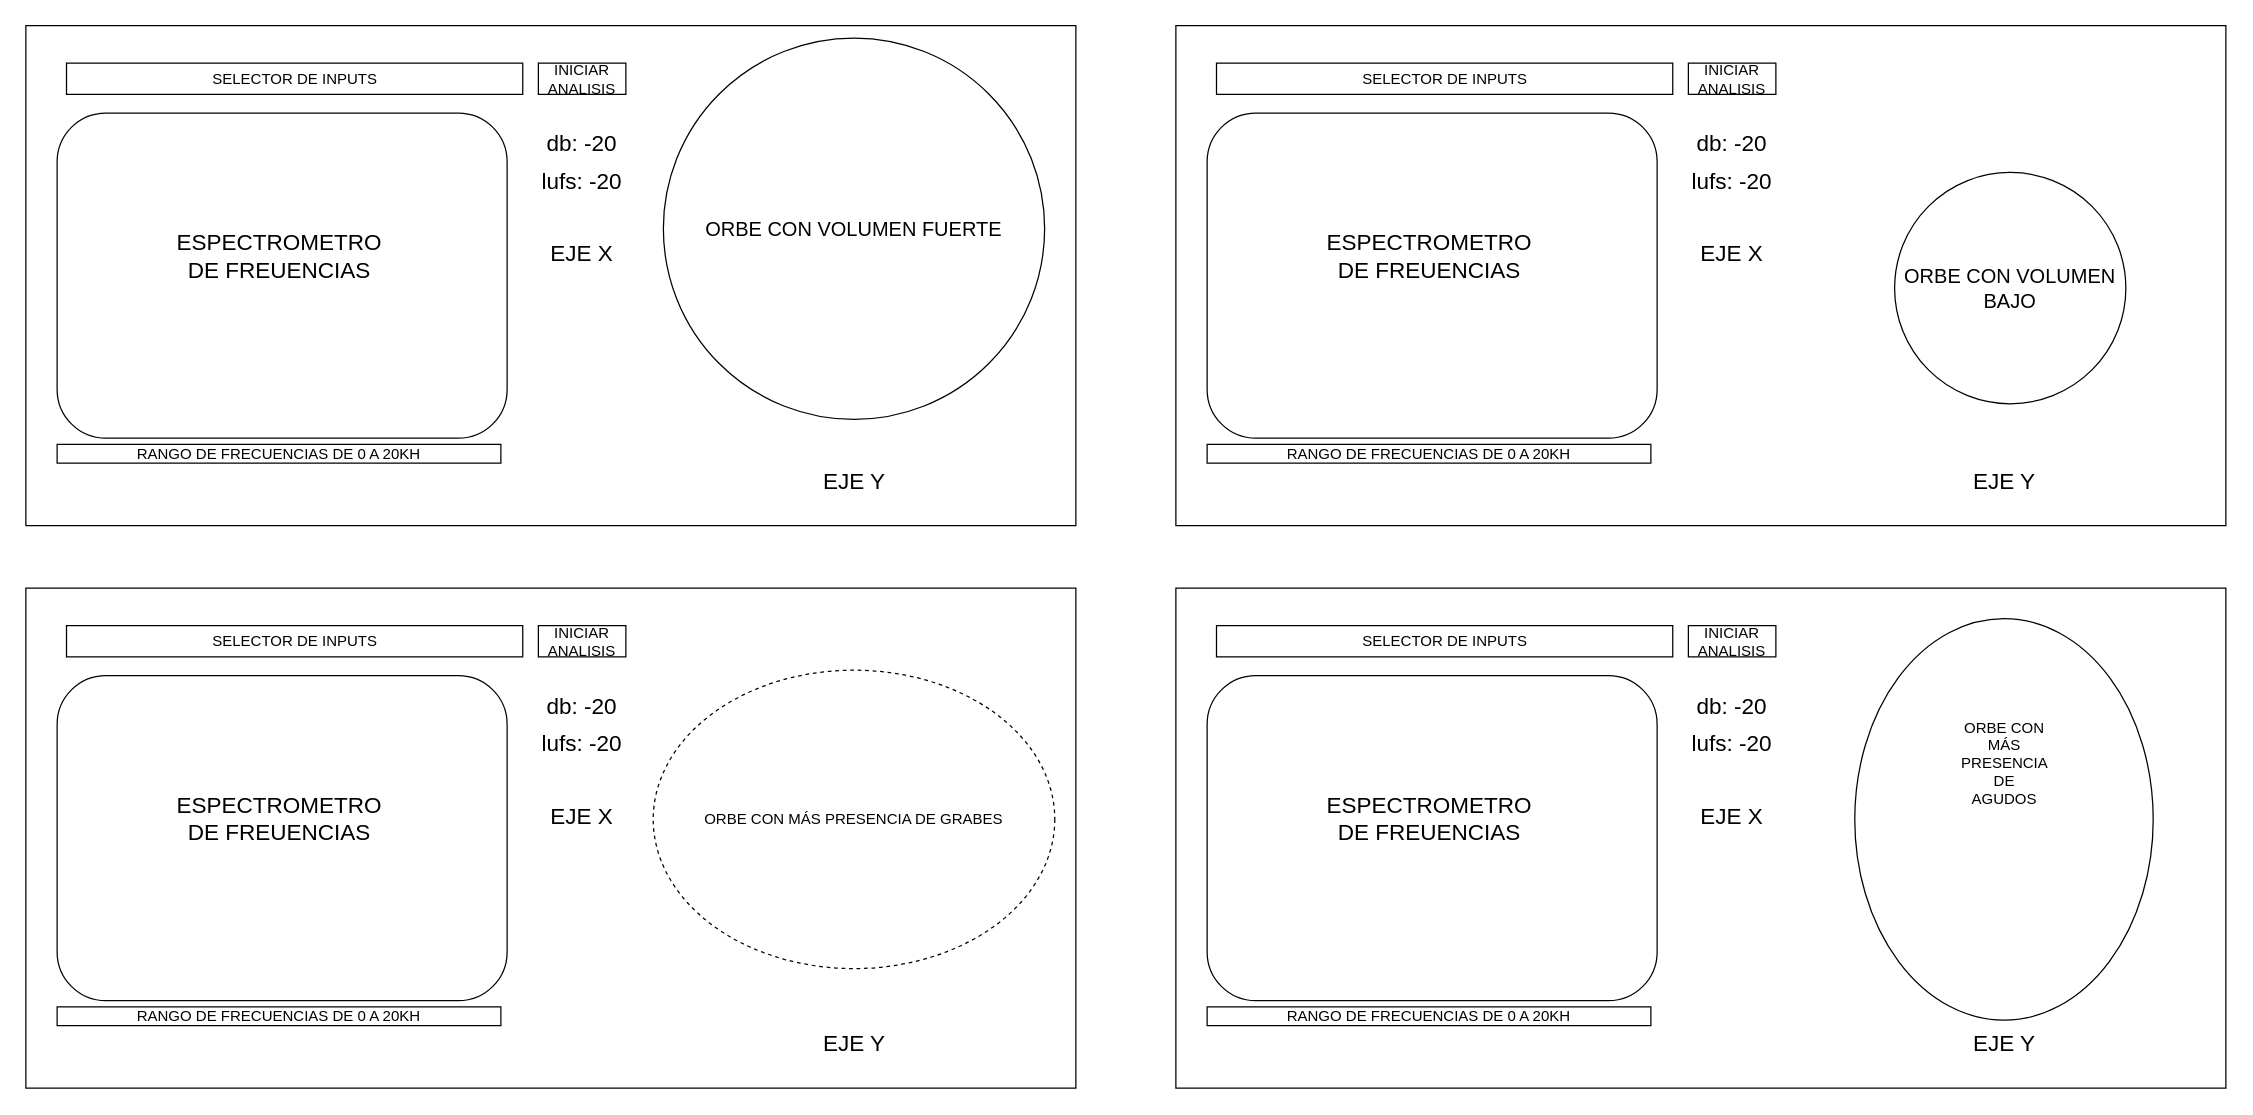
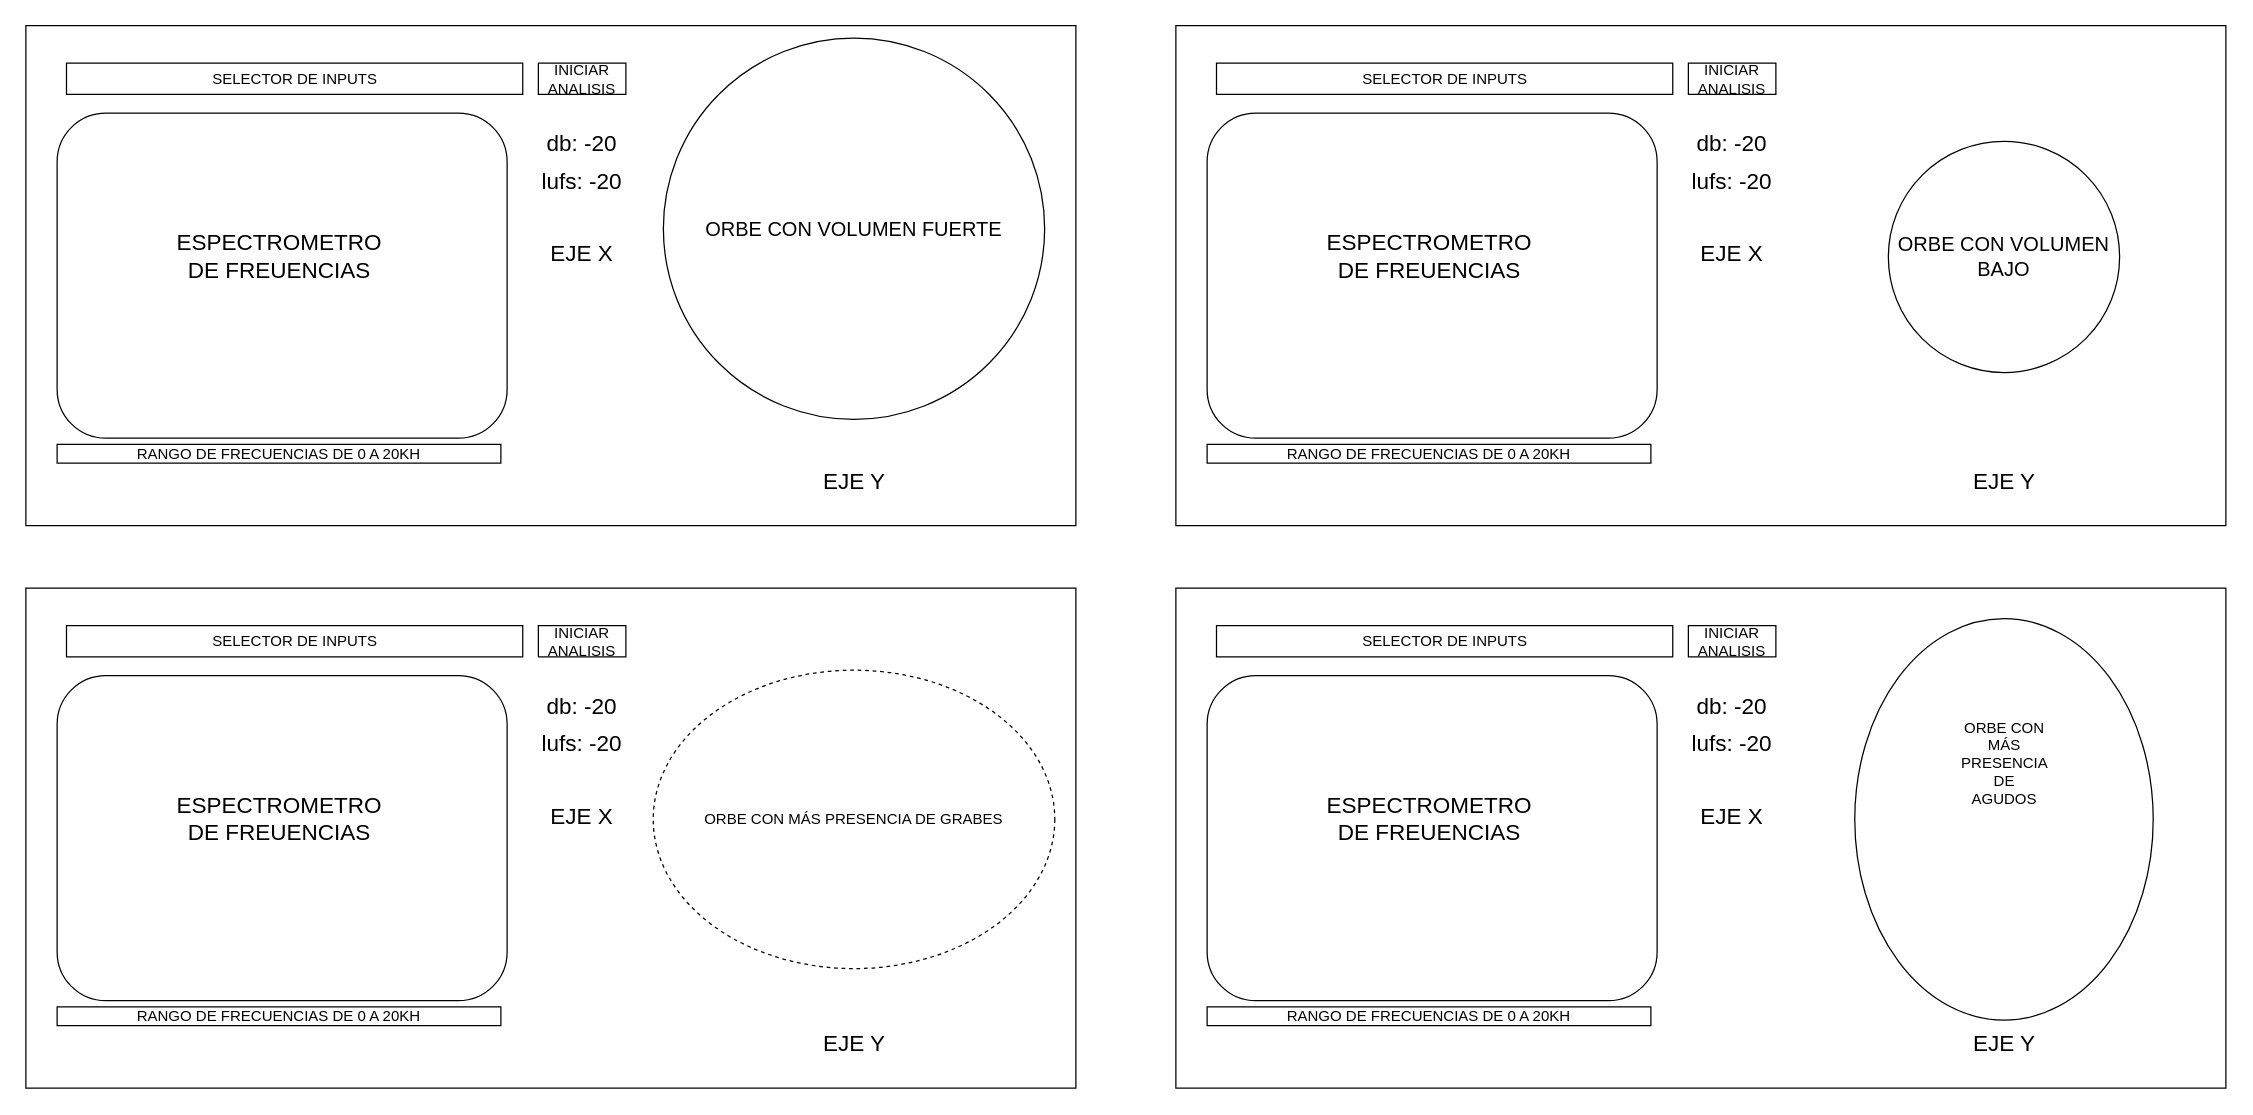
node "ORBE CON VOLUMEN BAJO": moved (2010, 288) -> (2004, 257)
